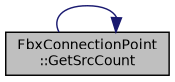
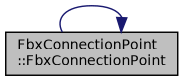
node "FbxConnectionPoint ::GetSrcCount": label "FbxConnectionPoint ::GetSrcCount" -> "FbxConnectionPoint ::FbxConnectionPoint"
